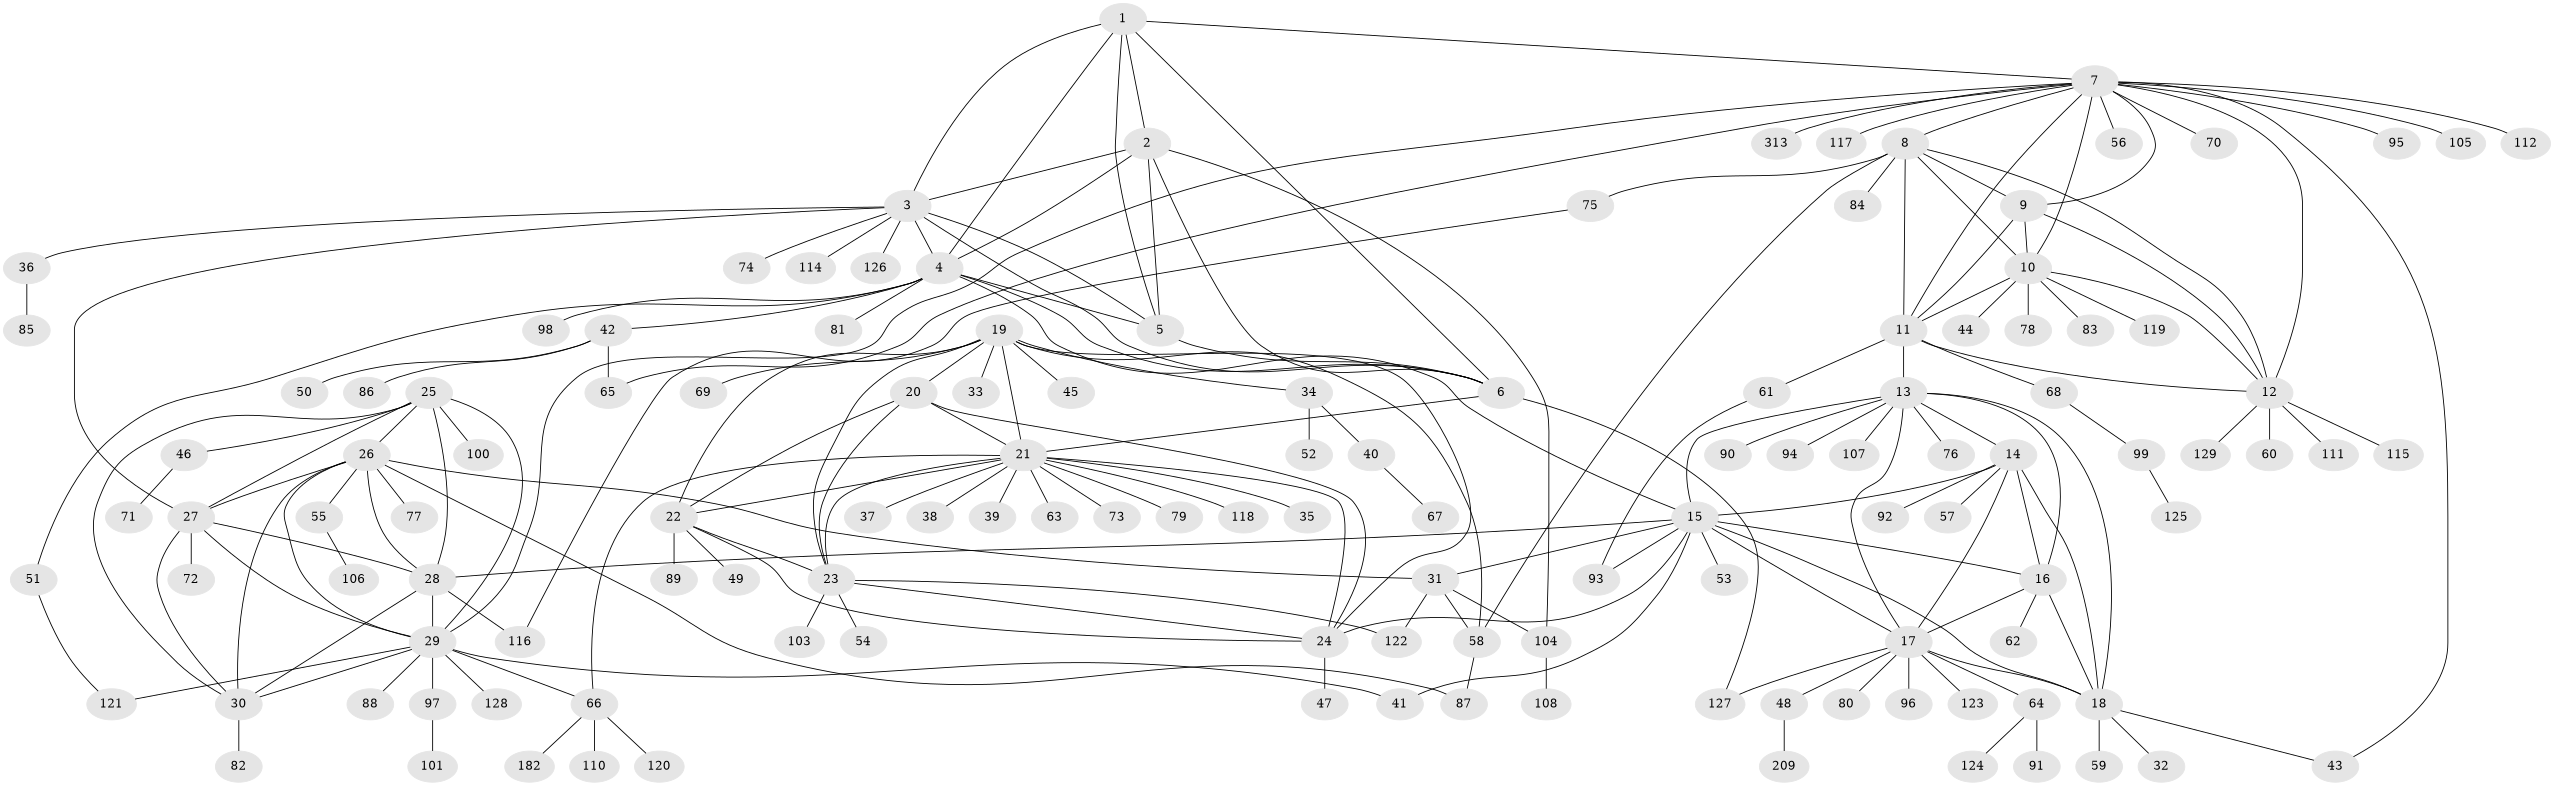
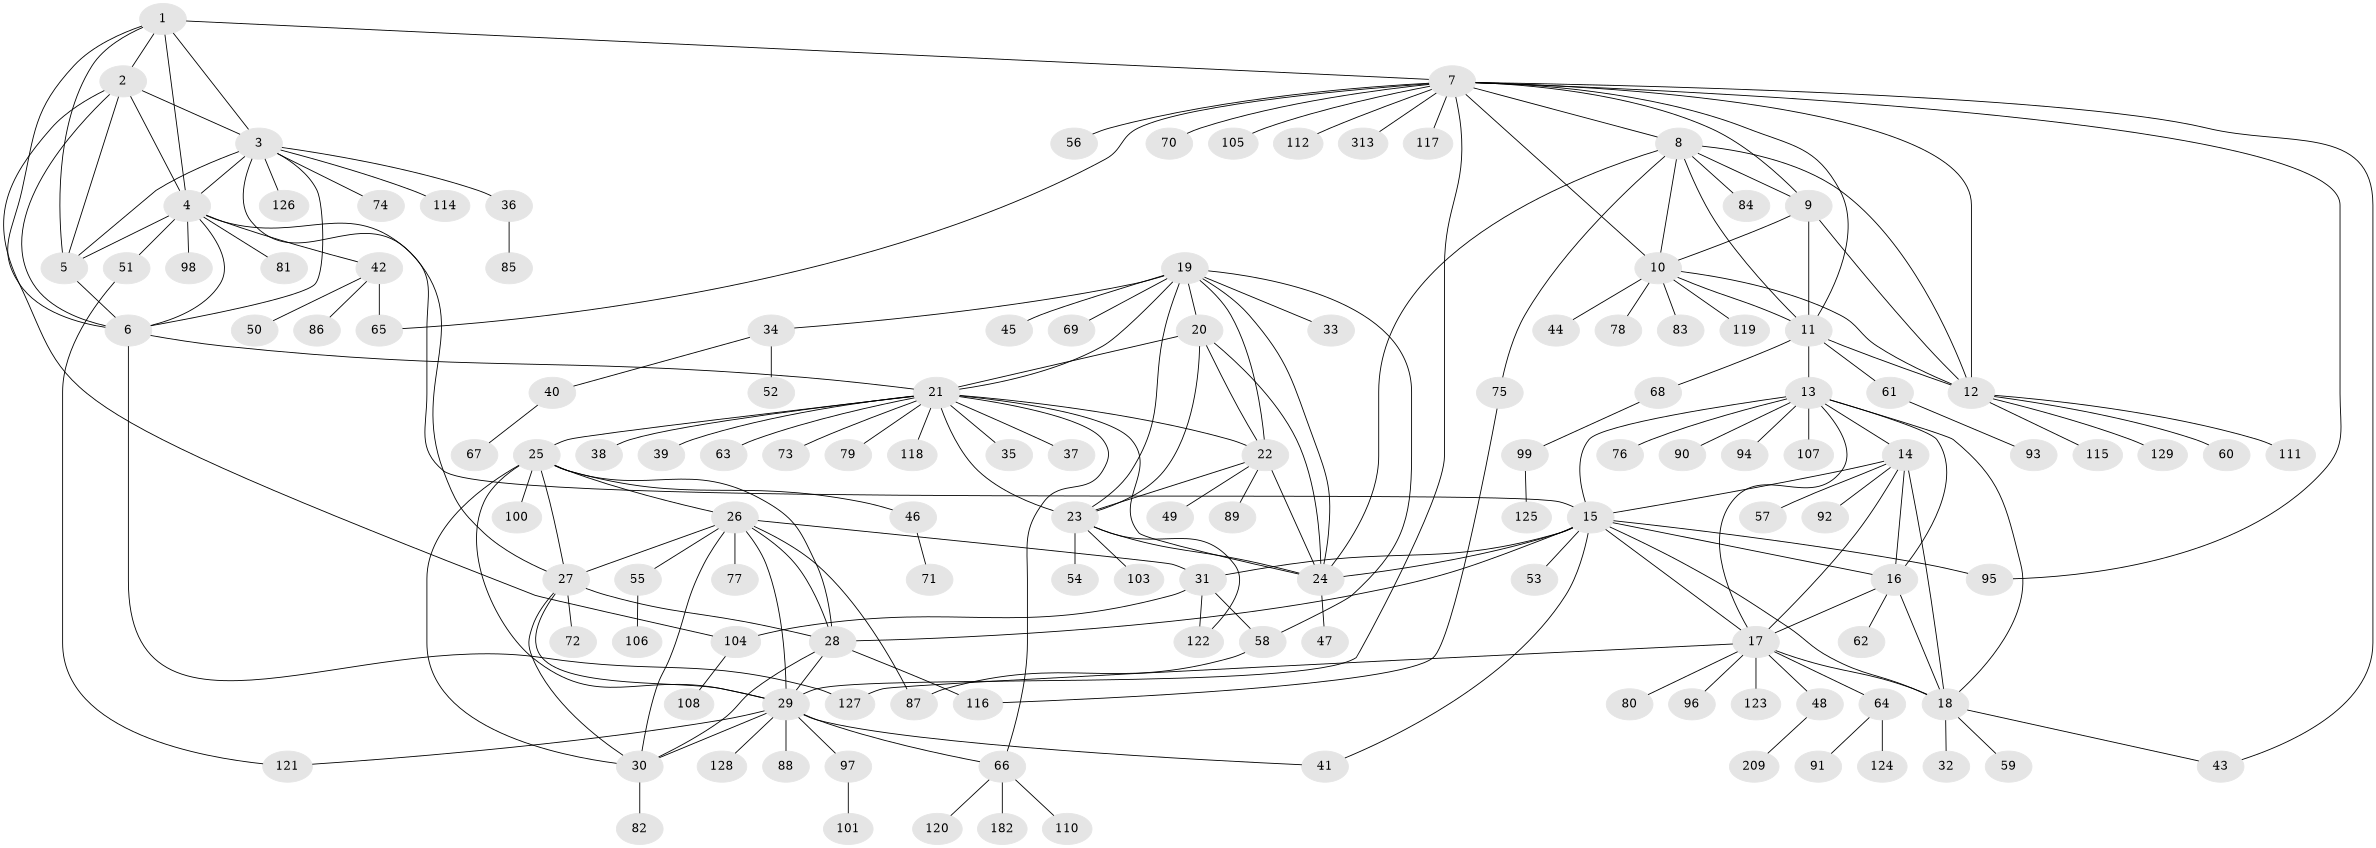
edge "8" -- "58": now "8" -- "24"
edge "21" -- "25": added
edge "15" -- "93": now "15" -- "95"
